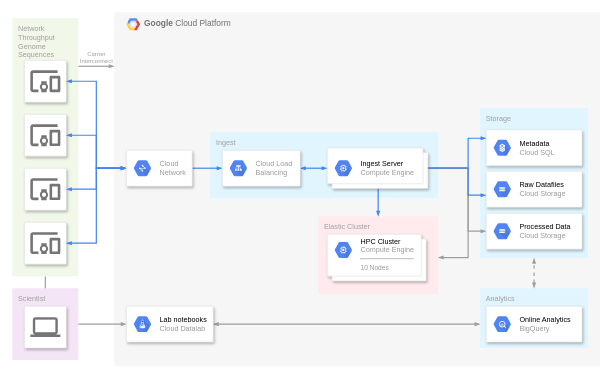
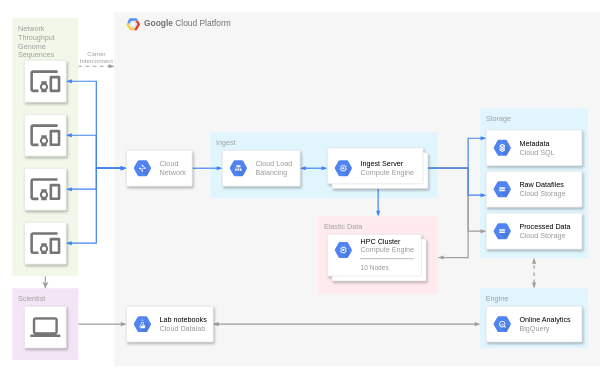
edge "Network Throughput Genome Sequences" -> "Google Cloud Platform": style solid -> dashed
node "Elastic Cluster": label "Elastic Cluster" -> "Elastic Data"
edge "Network Throughput Genome Sequences" -- "Scientist": arrowhead none -> classic
node "Analytics": label "Analytics" -> "Engine"
